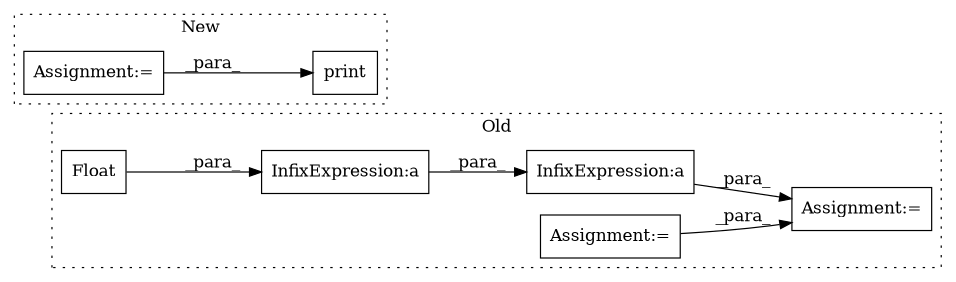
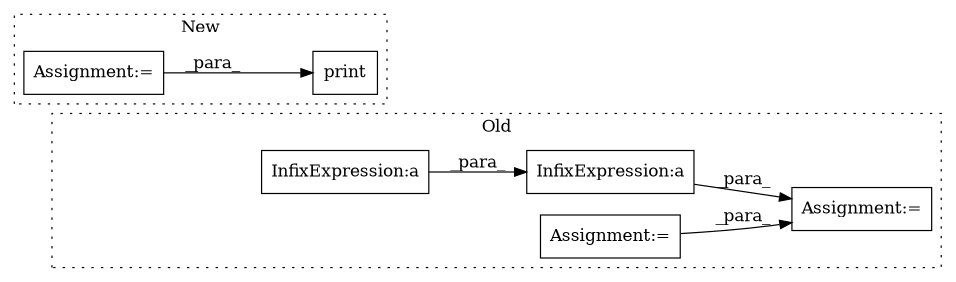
node "Float": removed
